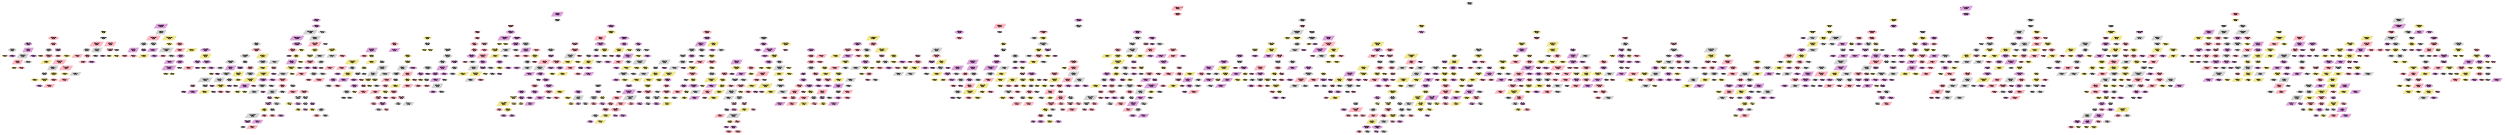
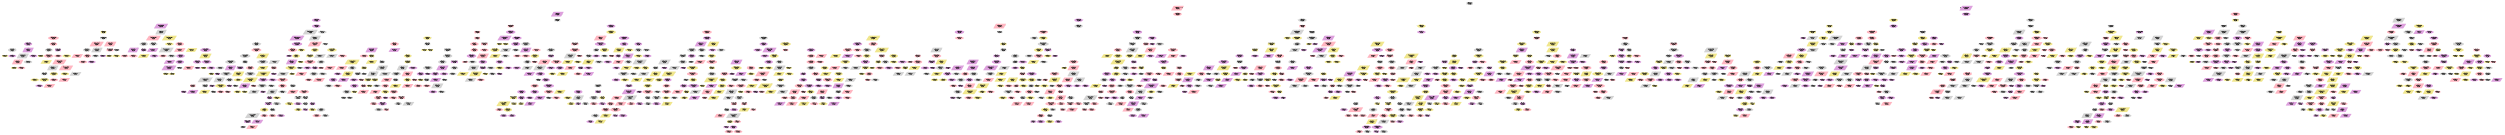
node "squared_error = 0.0 samples = 1 value = 308.4": added
node "squared_error = 0.0 samples = 1 value = 214.4": removed
node "squared_error = 0.0 samples = 1 value = 257.5": added
